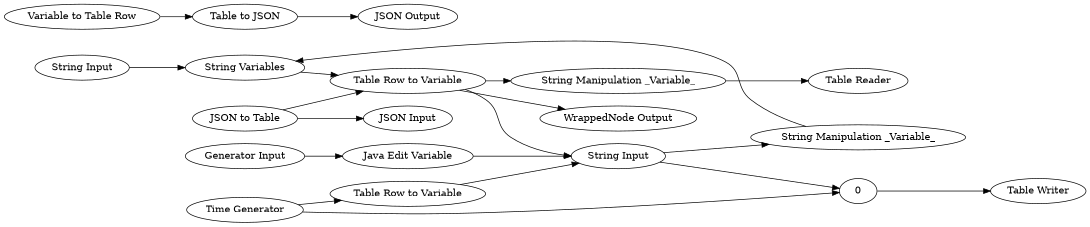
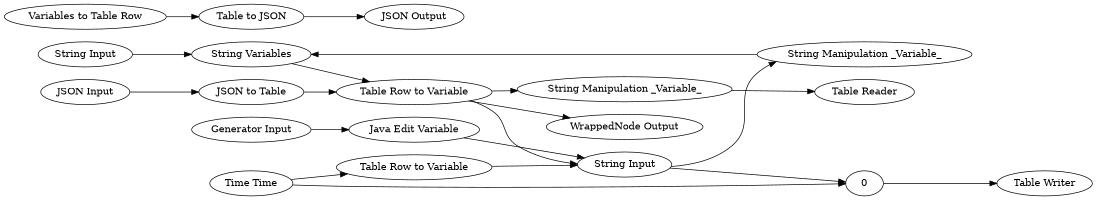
node "Variable to Table Row": label "Variable to Table Row" -> "Variables to Table Row"
edge "JSON to Table" -> "JSON Input": reversed
node "Time Generator": label "Time Generator" -> "Time Time"
